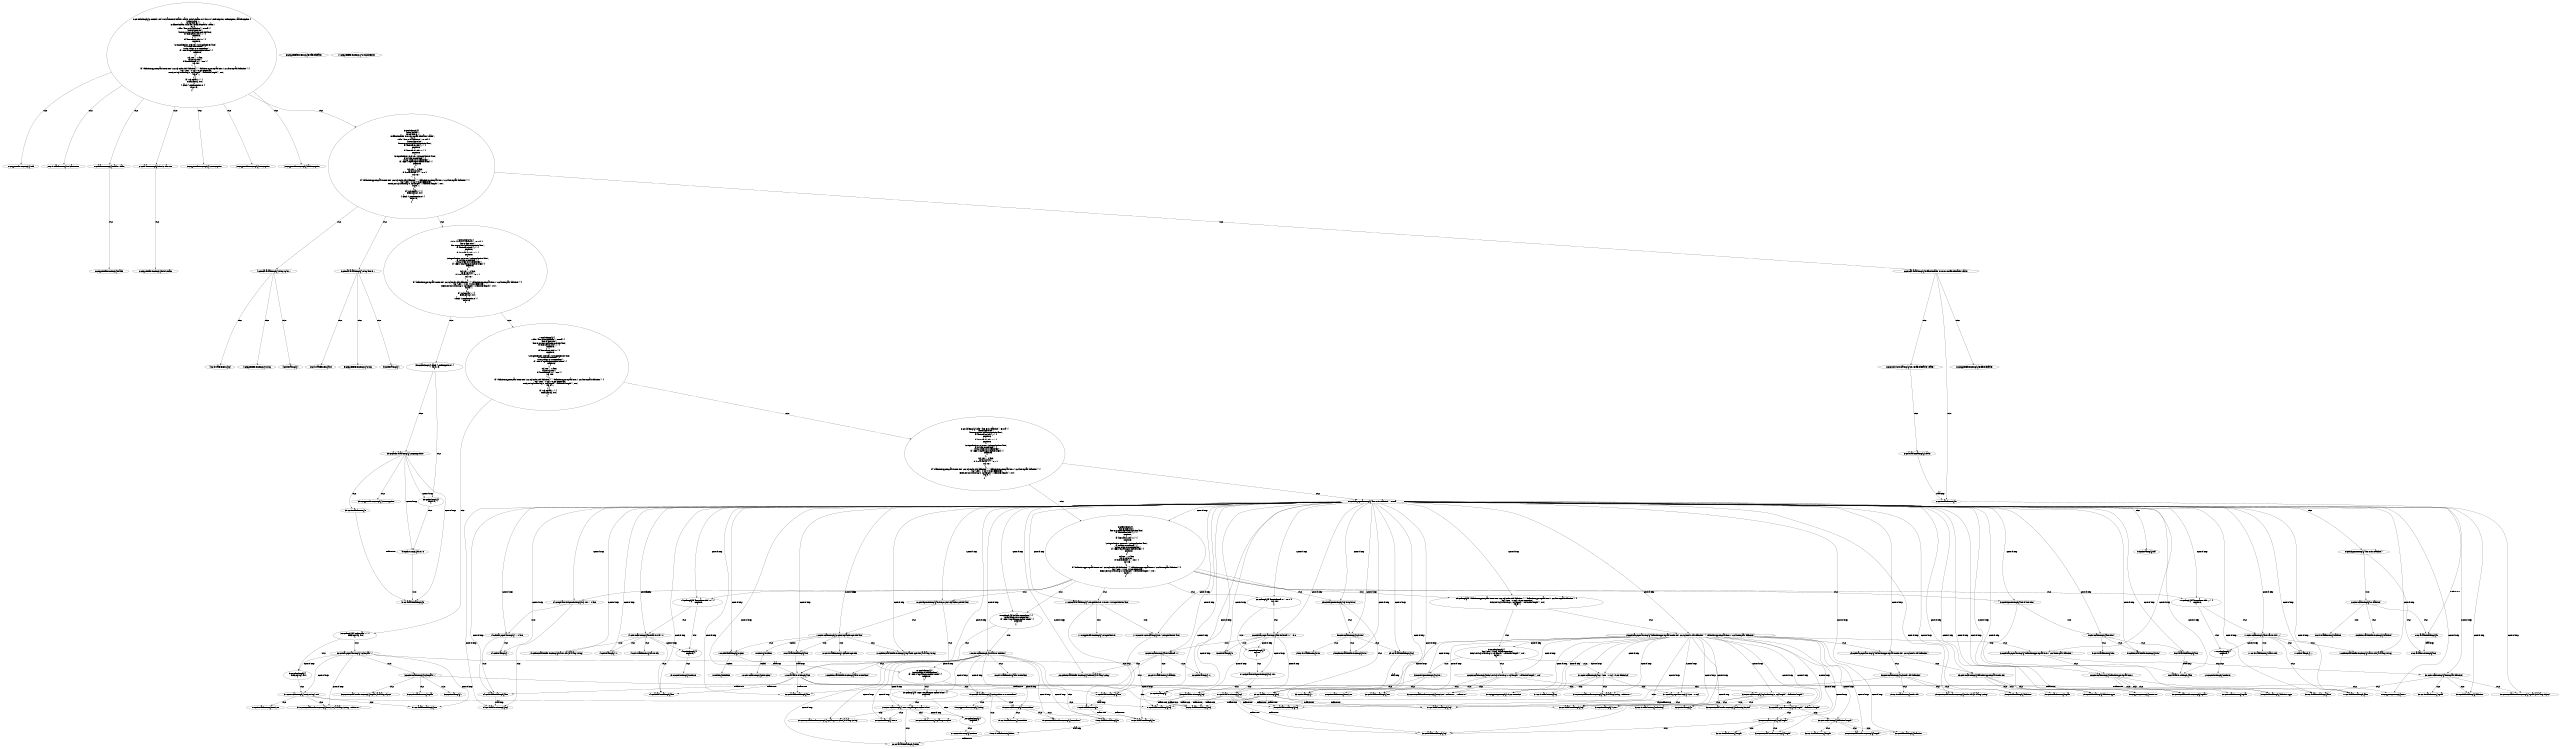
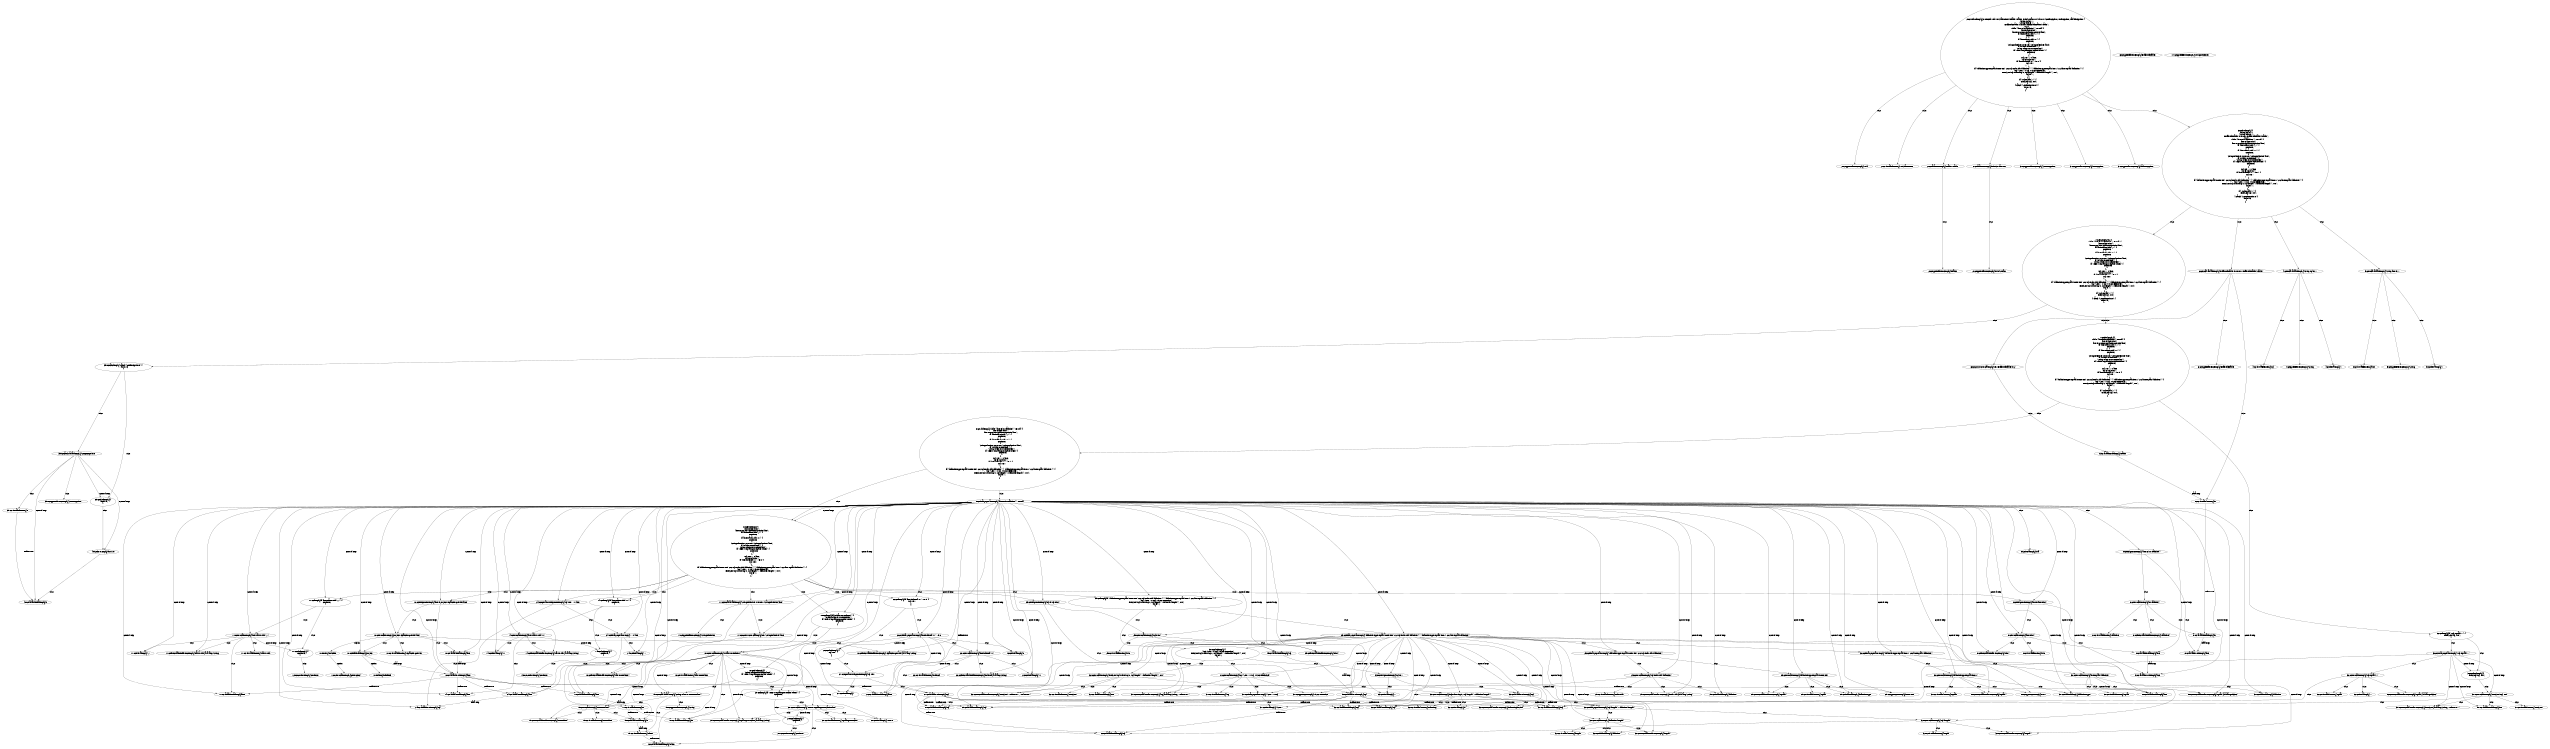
node "6:CtConstructorCallImpl@new BufferedReader(reader)": label "6:CtConstructorCallImpl@new BufferedReader(reader)" -> "6:CtConstructorCallImpl@new BufferedReader(try)"
edge "8:CtBinaryOperatorImpl@(line = in.readLine()) != null" -> "26:CtVariableReadImpl@line": label "Control Dep" -> "Define-Use"
node "14:CtVirtualElement@startsWith": removed
node "26:CtVirtualElement@readLine": label "26:CtVirtualElement@readLine" -> "26:CtVirtualElement@indexOf"
node "29:CtExecutableReferenceImpl@equals()": added
